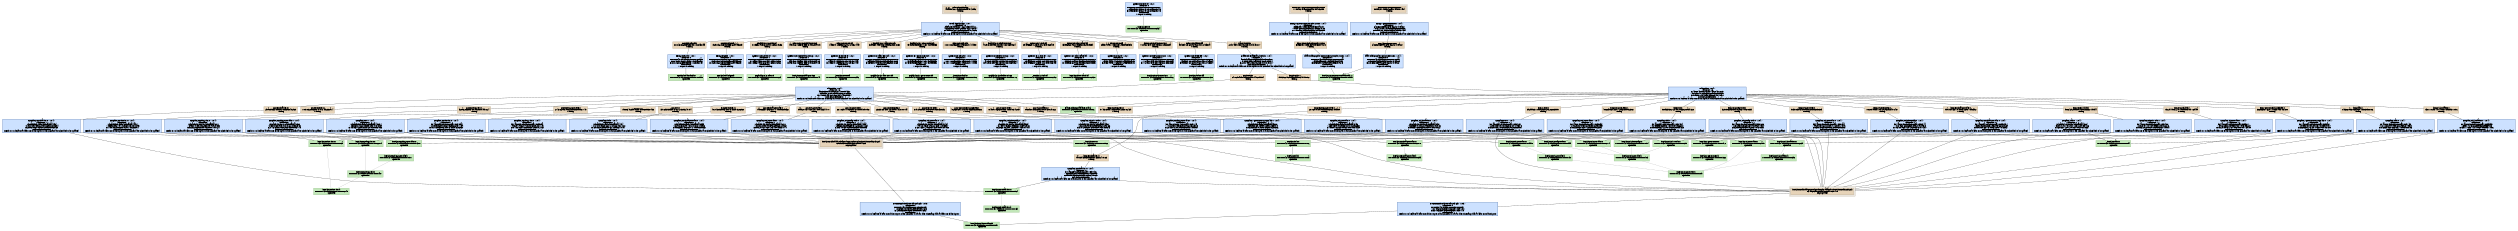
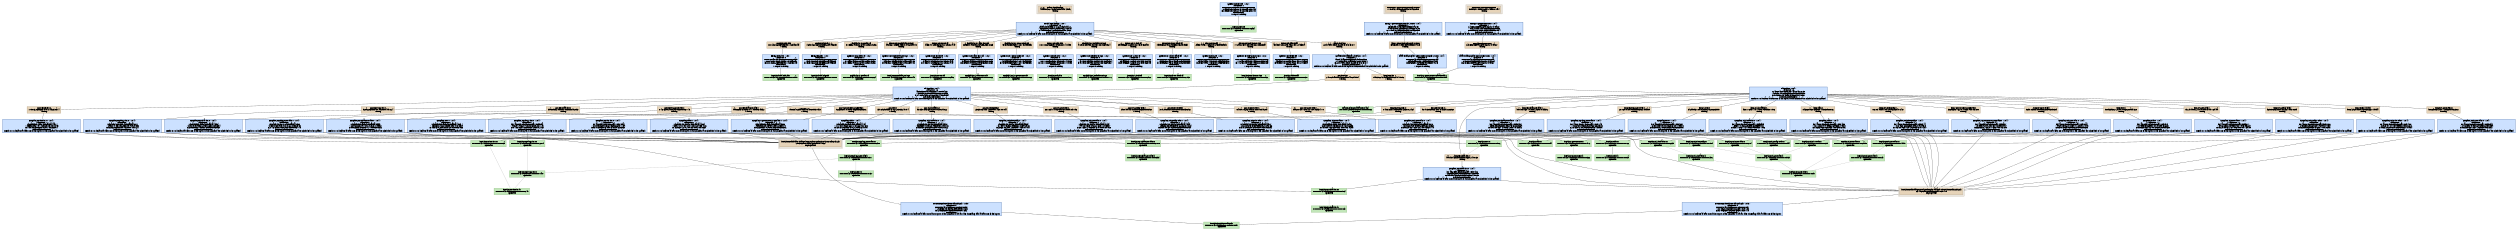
node "ppc/IOSConfigMode.o 3be040b4fb7ec5e59068f2f9be995dc0 Missing": added
node "iNetSim/Port.h 000000004370ac950000000000000137 UpToDate": added
